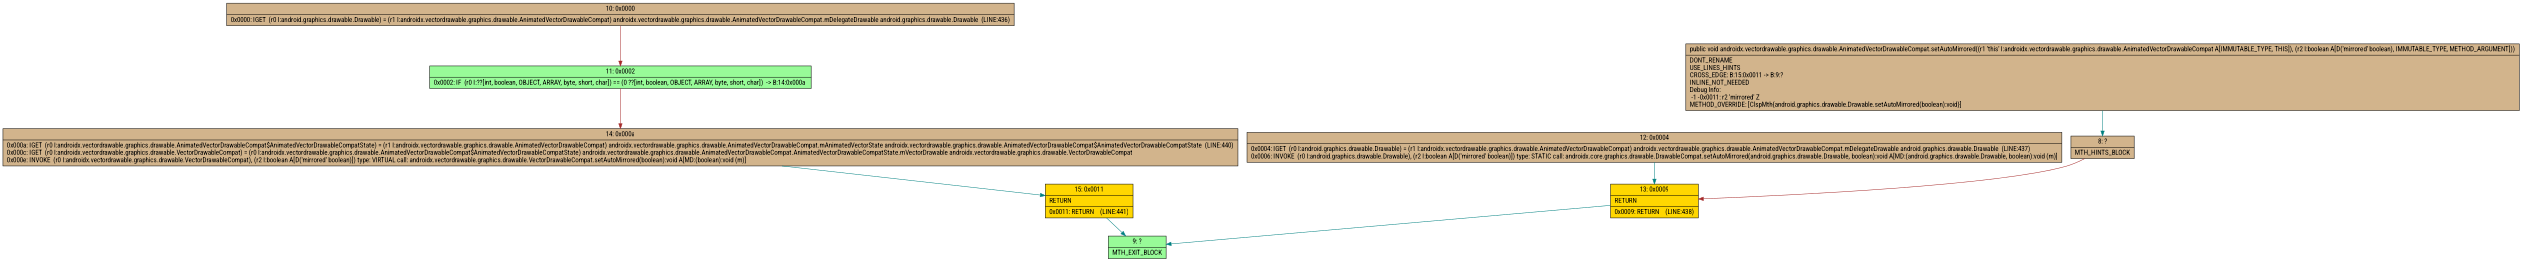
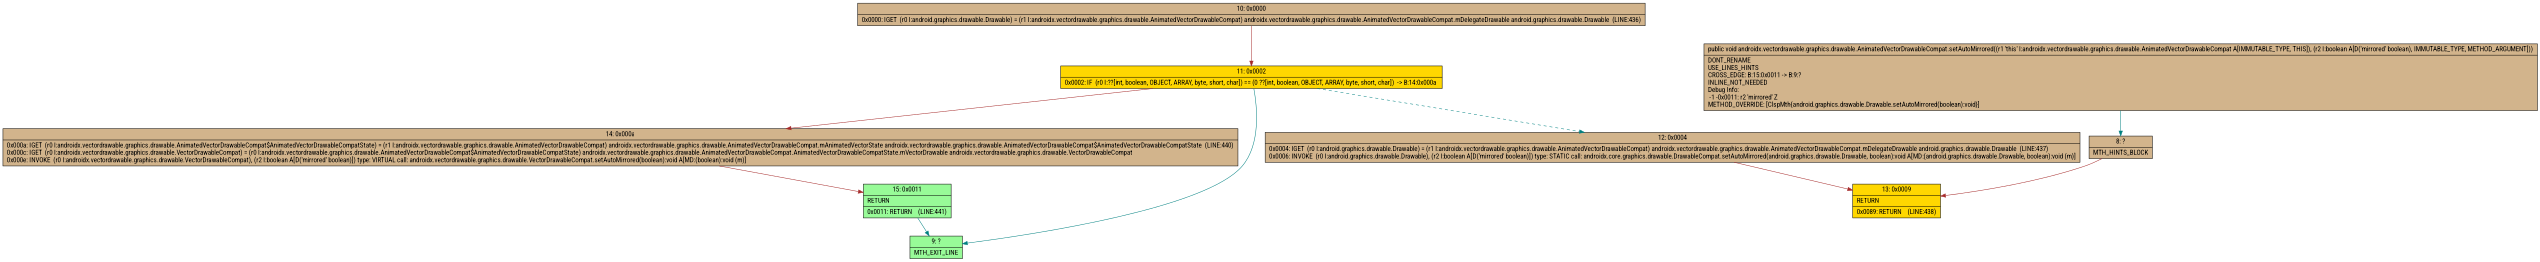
node "11: 0x0002": fillcolor palegreen -> gold
edge "11: 0x0002" -> "12: 0x0004": added
edge "12: 0x0004" -> "13: 0x0009": color teal -> brown
edge "14: 0x000a" -> "15: 0x0011": color teal -> brown
node "15: 0x0011": fillcolor gold -> palegreen
node "13: 0x0009": text "0x0009: RETURN    (LINE:438)" -> "0x0089: RETURN    (LINE:438)"
edge "13: 0x0009" -> "9: ?": now "11: 0x0002" -> "9: ?"
node "9: ?": text "MTH_EXIT_BLOCK" -> "MTH_EXIT_LINE"
